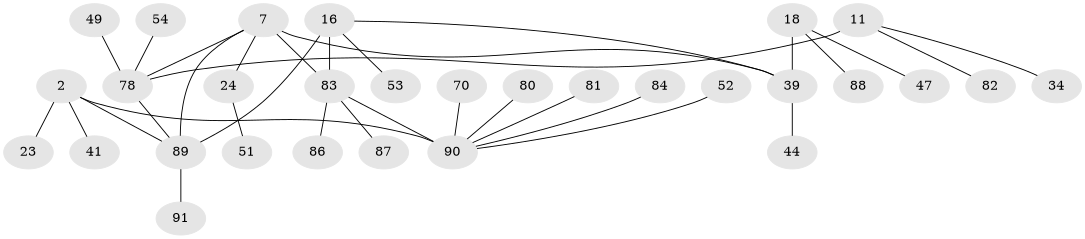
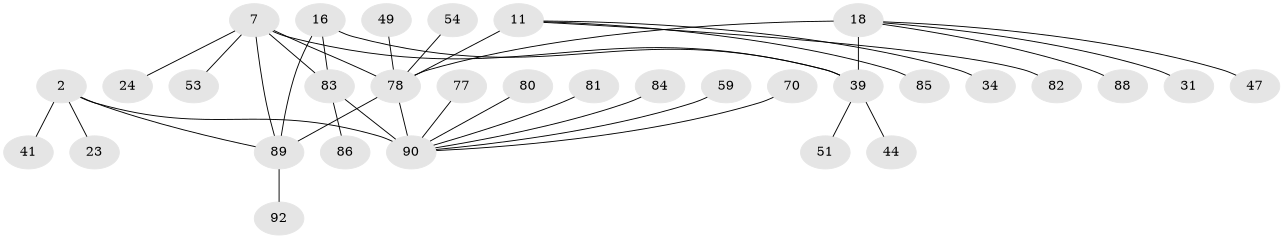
edge "18" -- "78": added
edge "16" -- "53": now "7" -- "53"
node "77": added
node "52": label "52" -> "59"
node "85": added
node "31": added
edge "24" -- "51": now "39" -- "51"
edge "78" -- "90": added
node "87": removed
node "91": label "91" -> "92"
